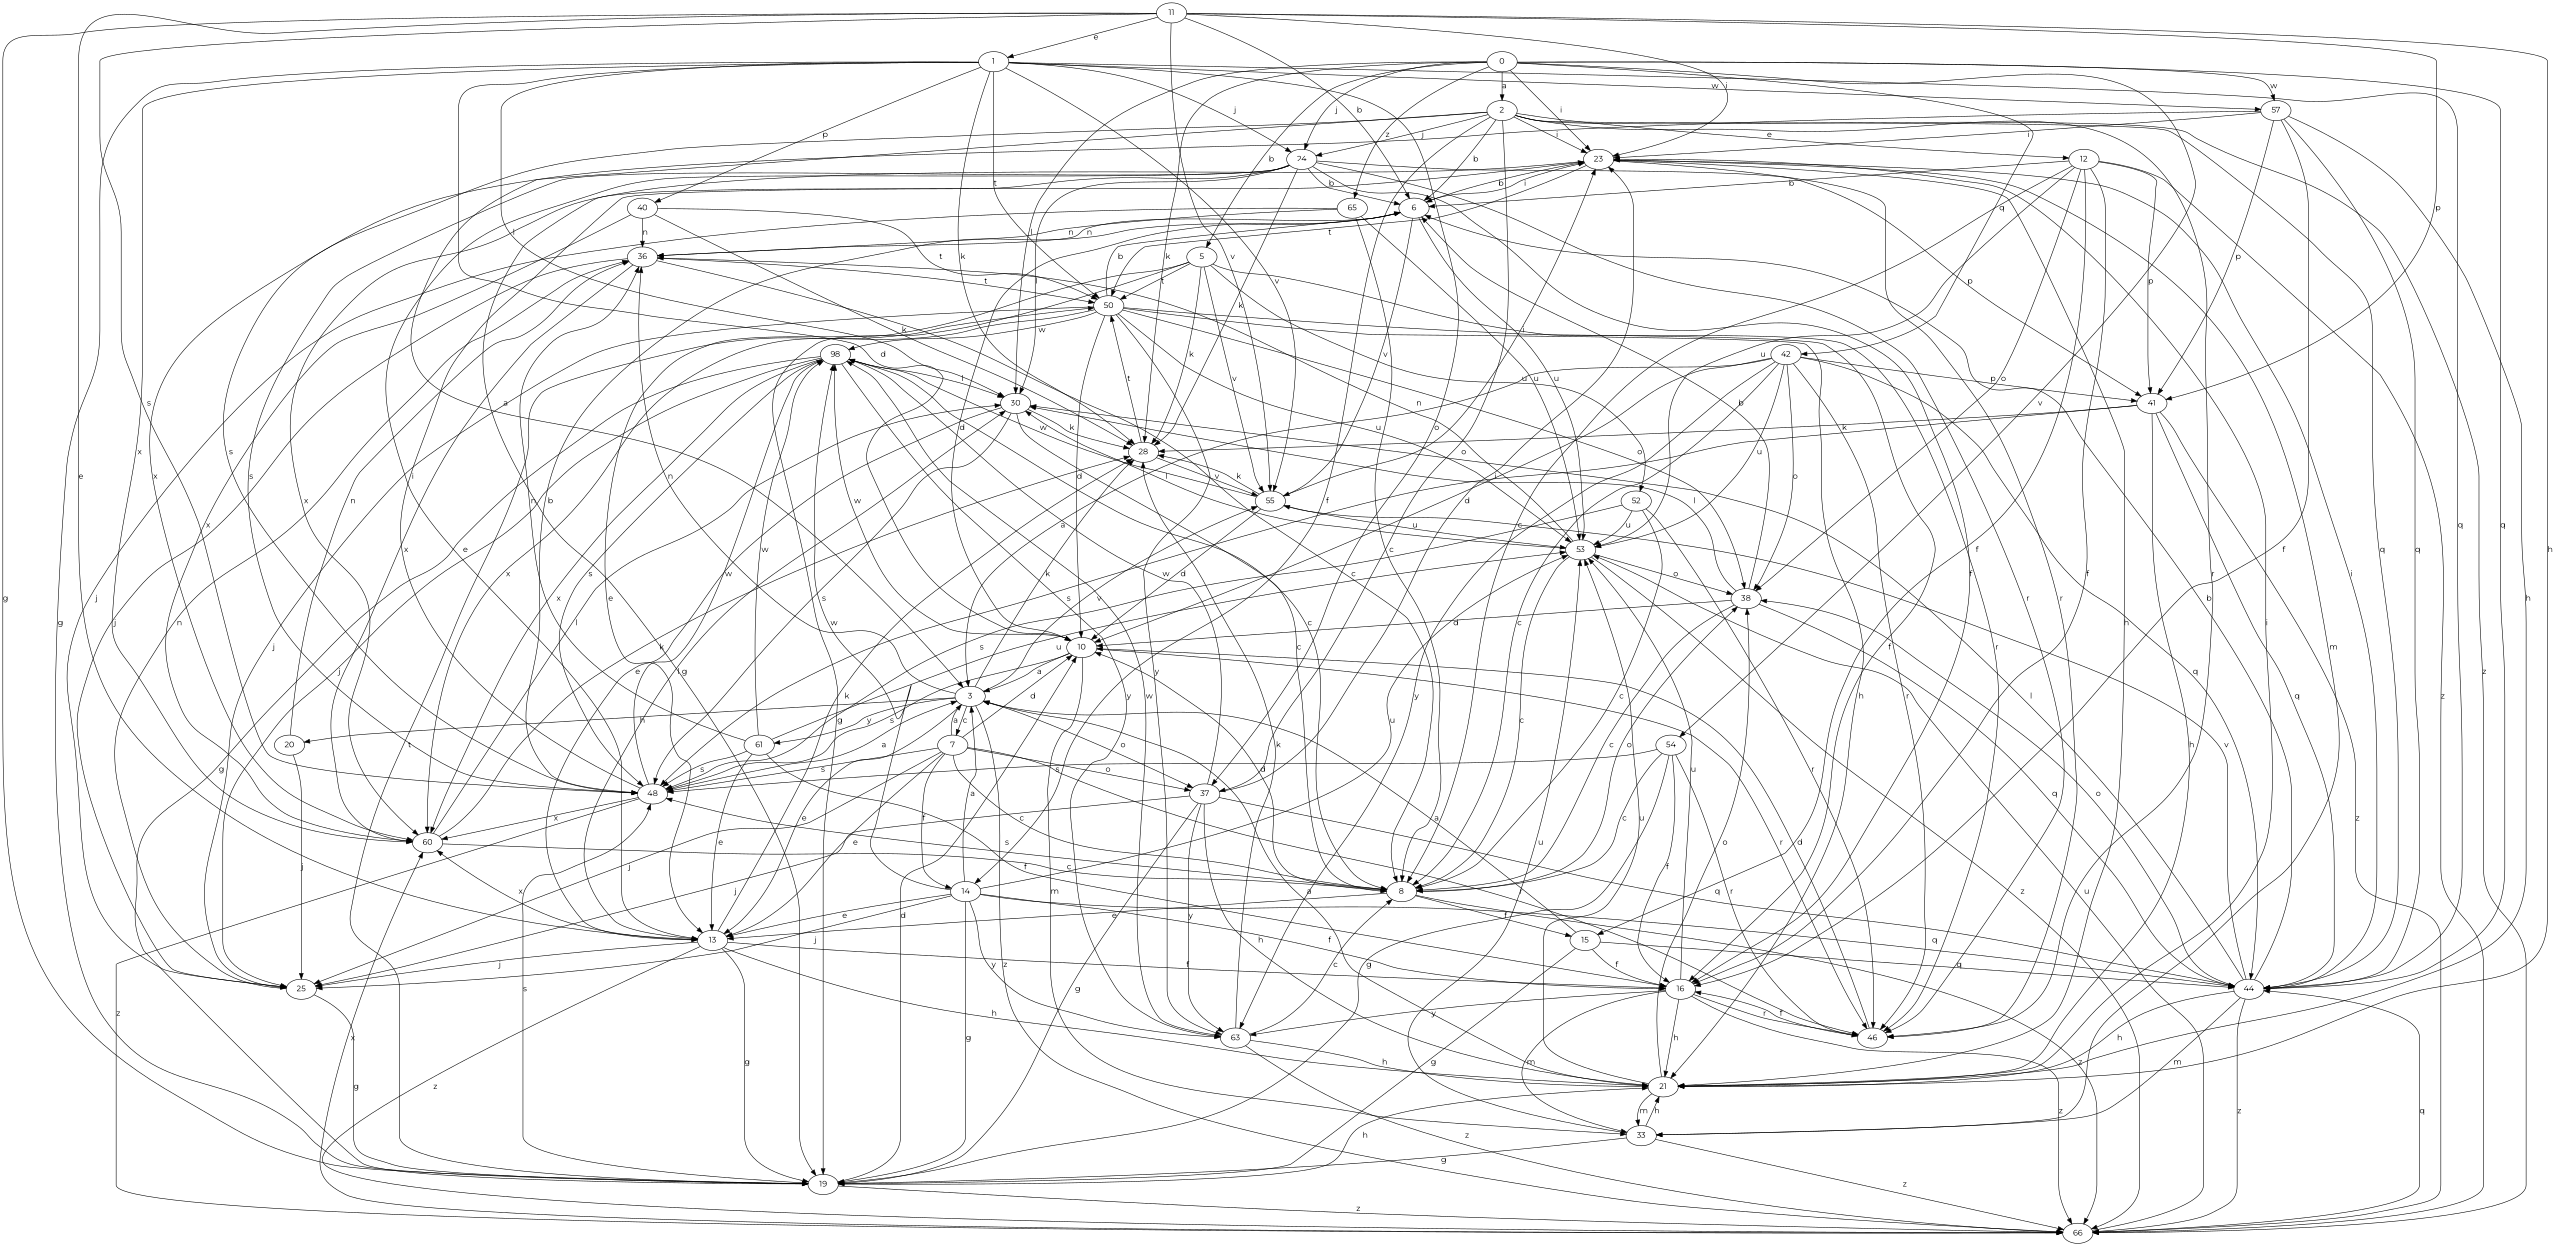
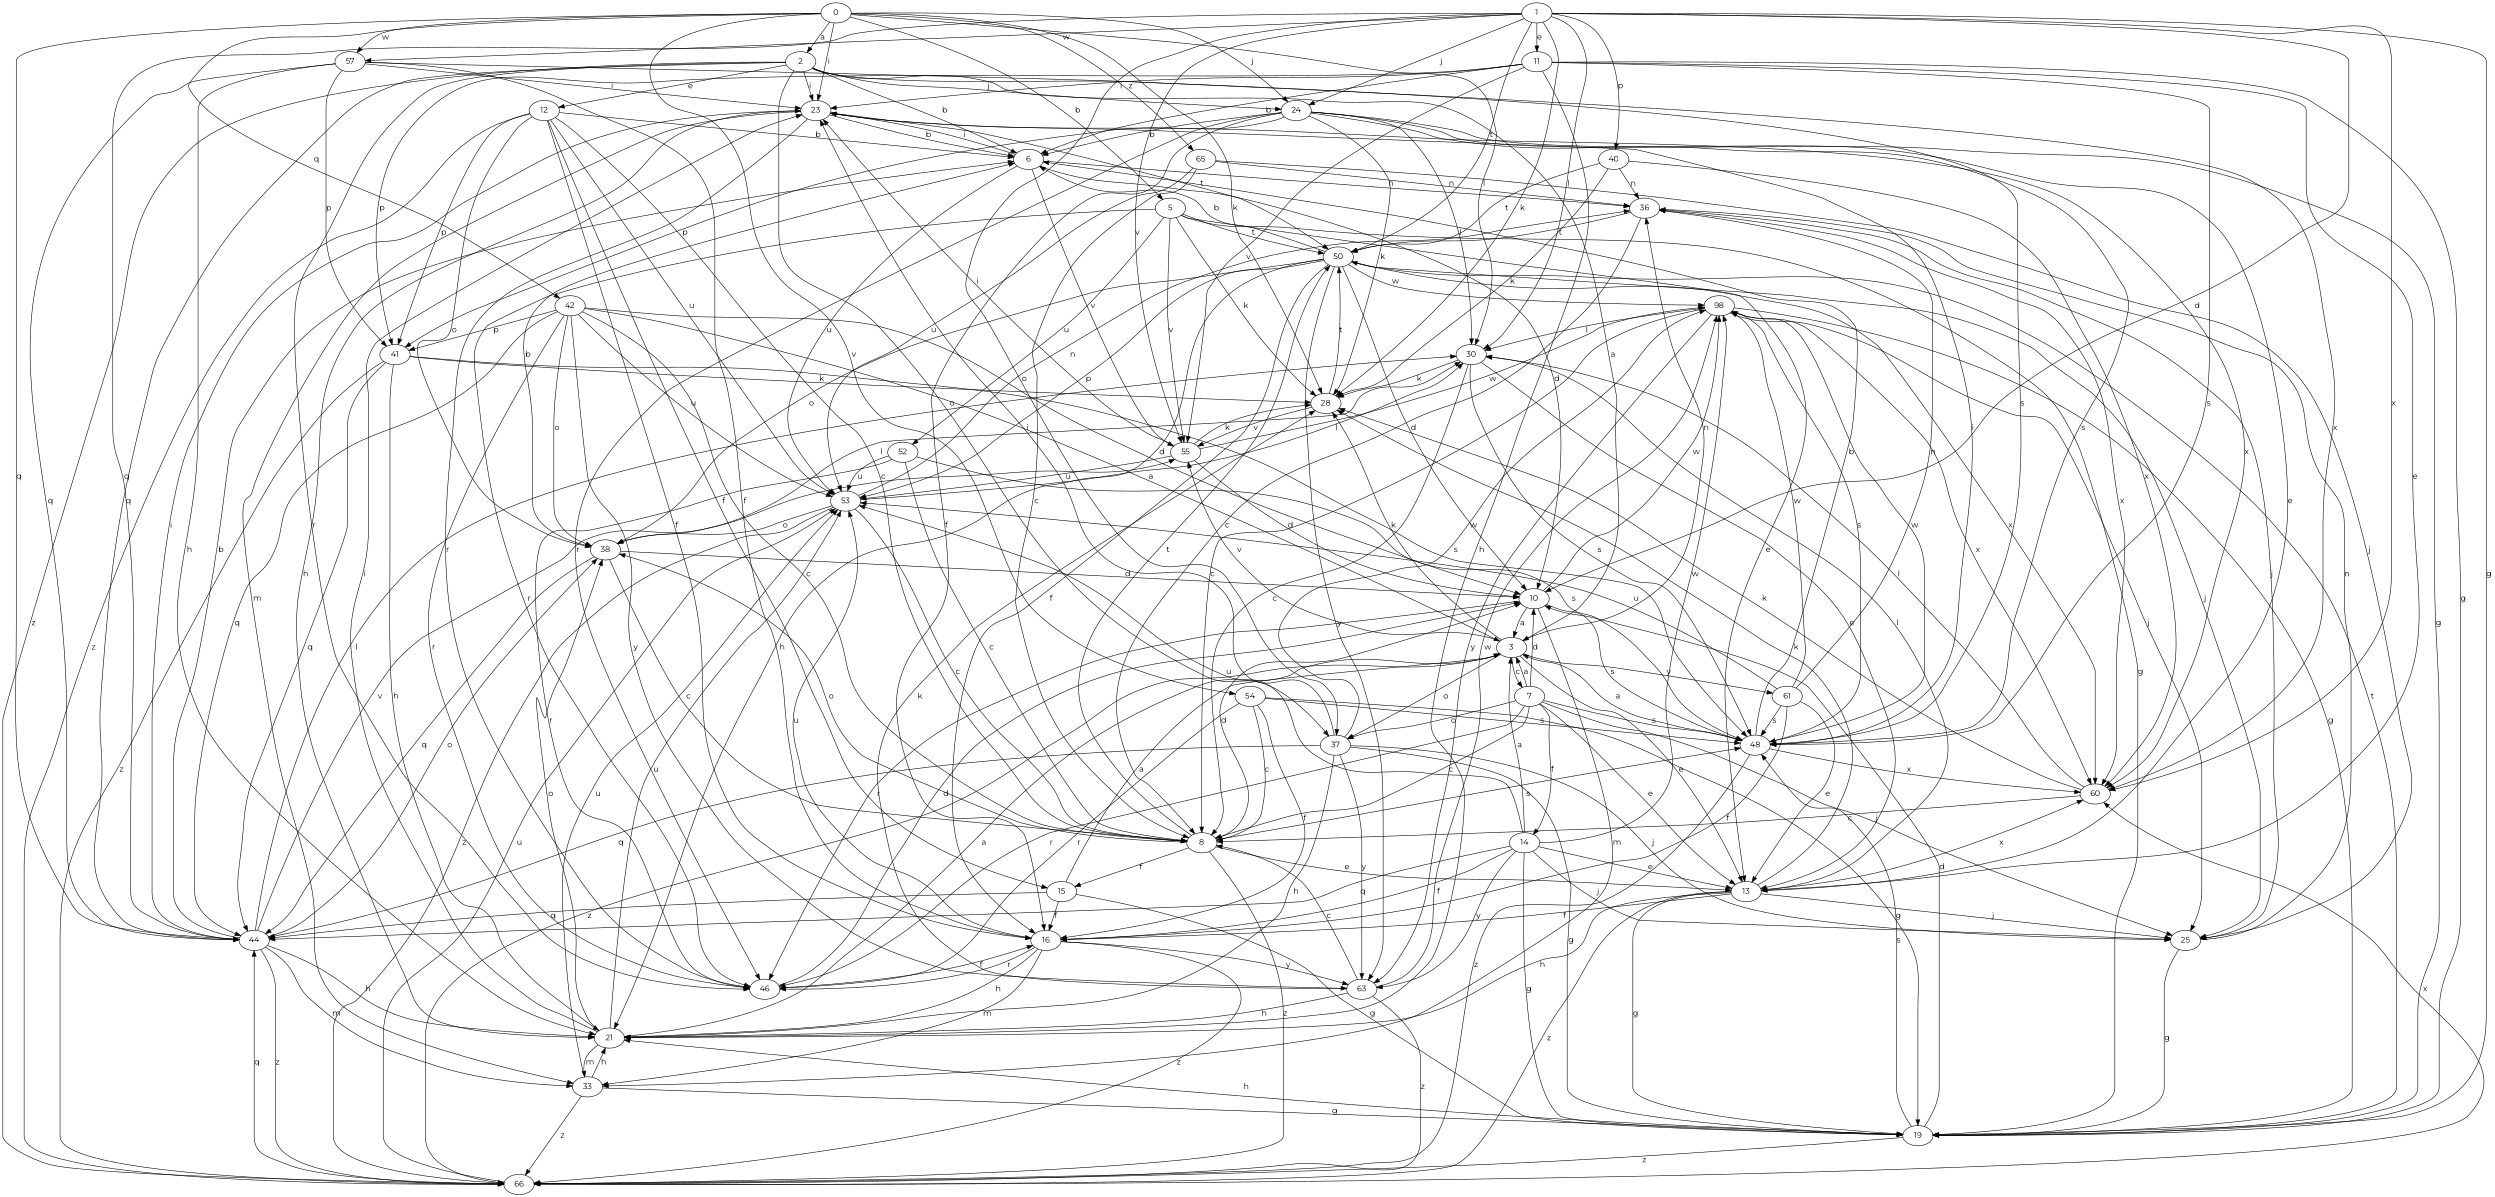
edge "11" -> "1": reversed
edge "50" -> "53": label "u" -> "p"
edge "2" -> "14": removed, label "f"
edge "8" -> "50": added, label "t"
node "20": removed
